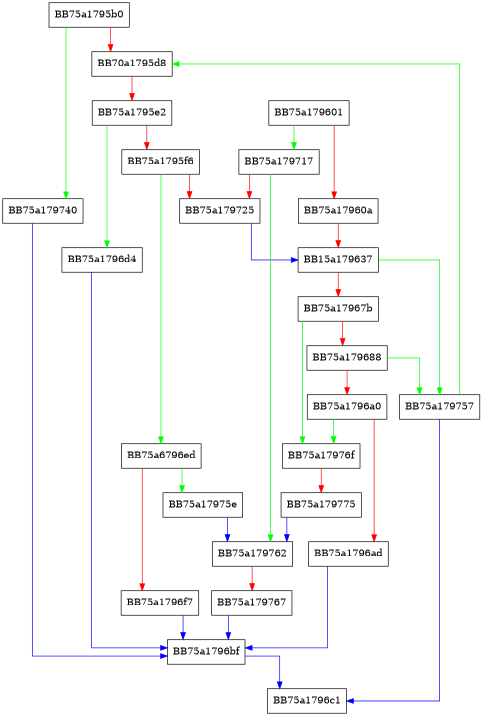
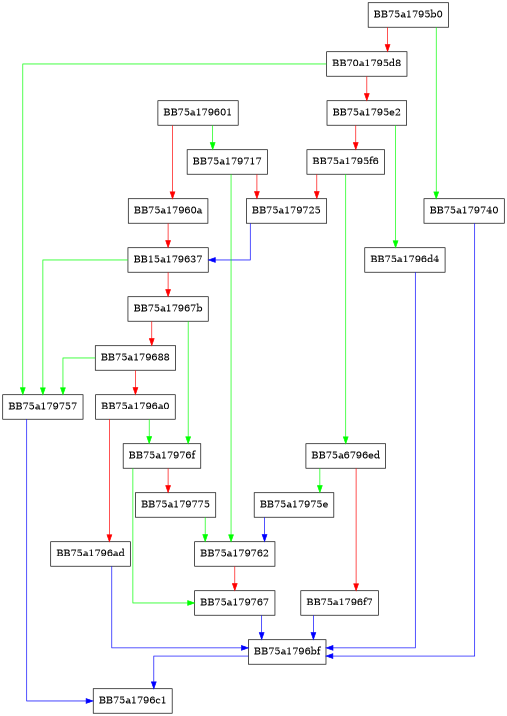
edge "BB75a179757" -> "BB70a1795d8": reversed
edge "BB75a179775" -> "BB75a179762": color blue -> green
edge "BB75a17976f" -> "BB75a179767": added
